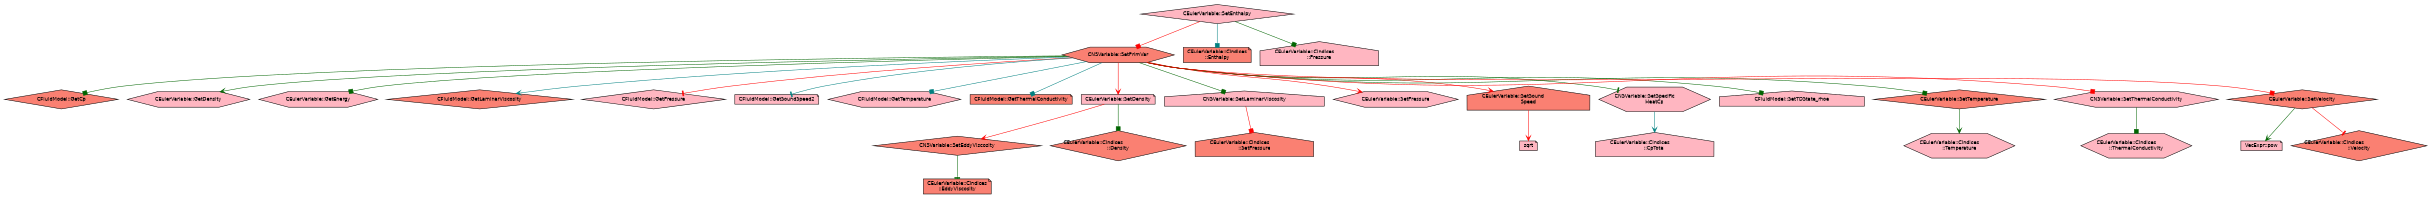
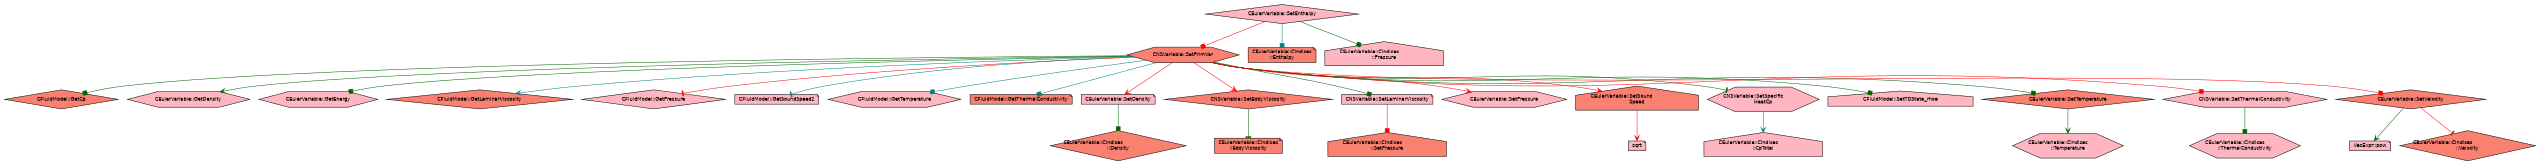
node "CNSVariable::SetLaminarViscosity": shape house -> note
edge "CEulerVariable::SetDensity" -> "CNSVariable::SetEddyViscosity": now "CNSVariable::SetPrimVar" -> "CNSVariable::SetEddyViscosity"
